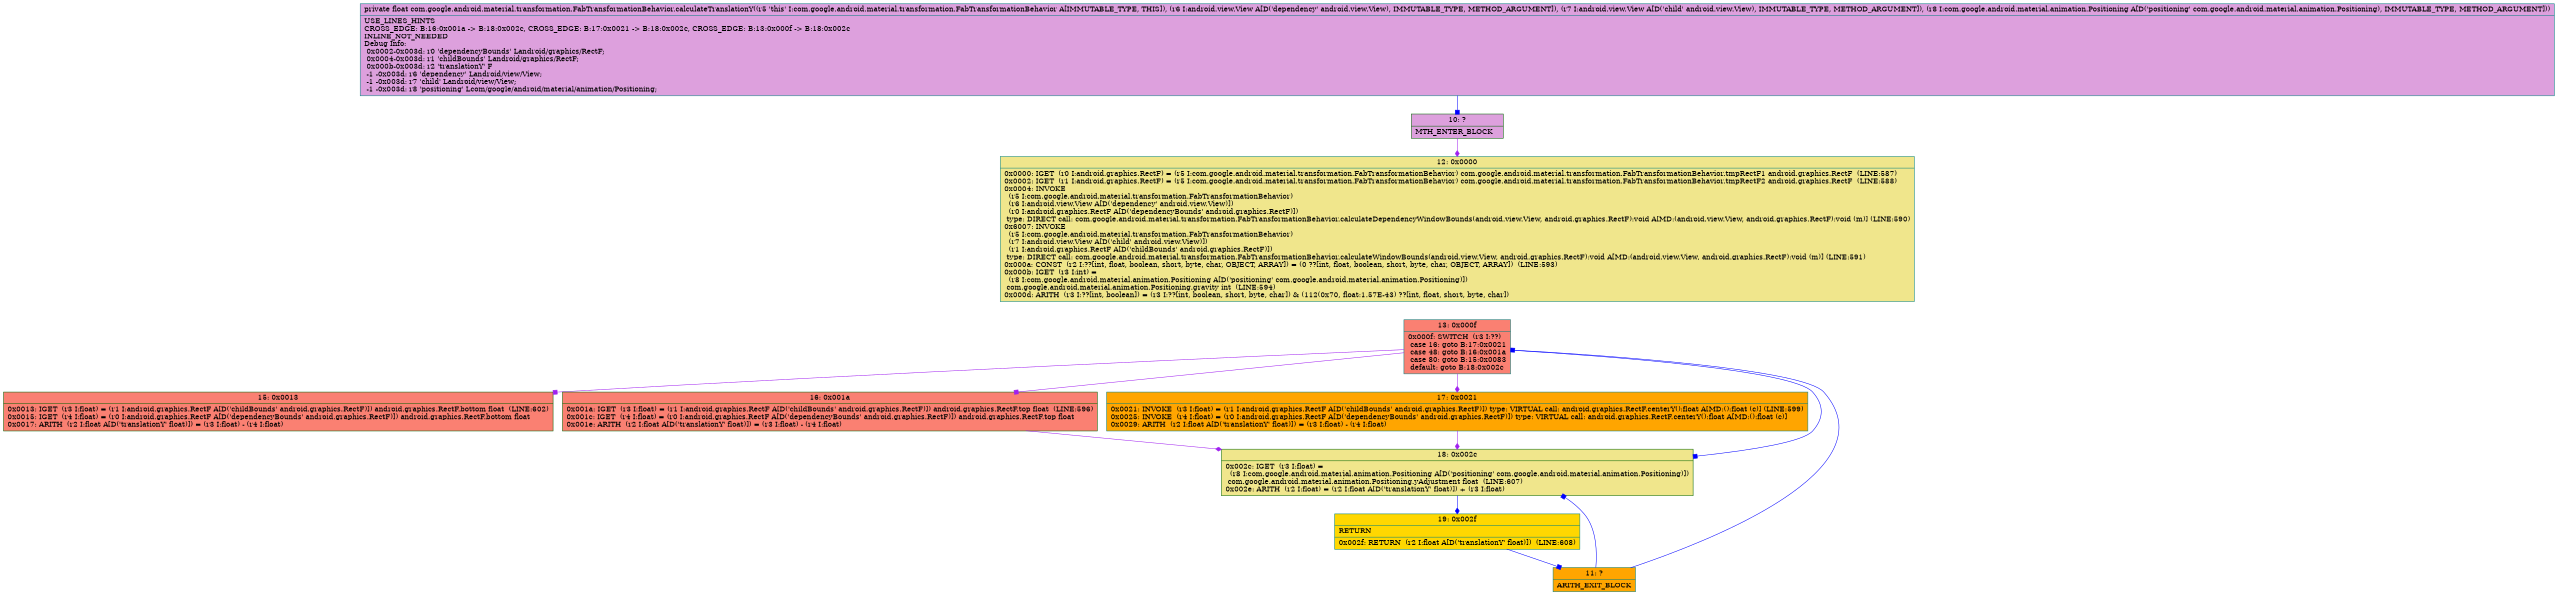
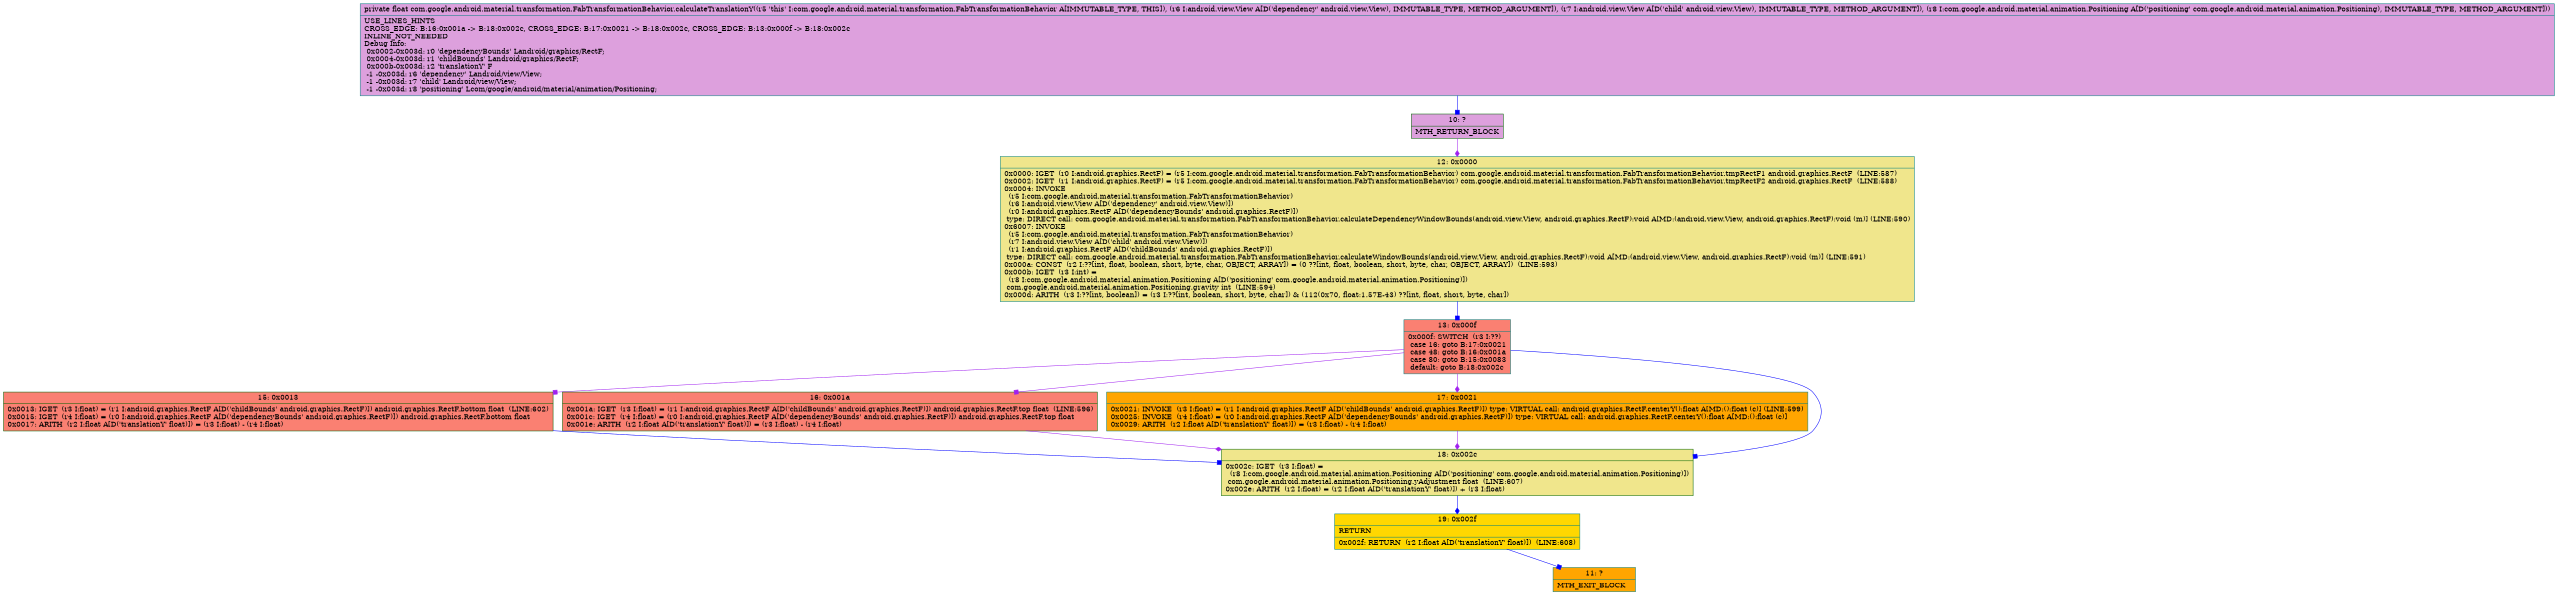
node "10: ?": text "MTH_ENTER_BLOCK" -> "MTH_RETURN_BLOCK"
edge "11: ?" -> "13: 0x000f": now "12: 0x0000" -> "13: 0x000f"
edge "11: ?" -> "18: 0x002c": now "15: 0x0013" -> "18: 0x002c"
node "11: ?": text "ARITH_EXIT_BLOCK" -> "MTH_EXIT_BLOCK"
